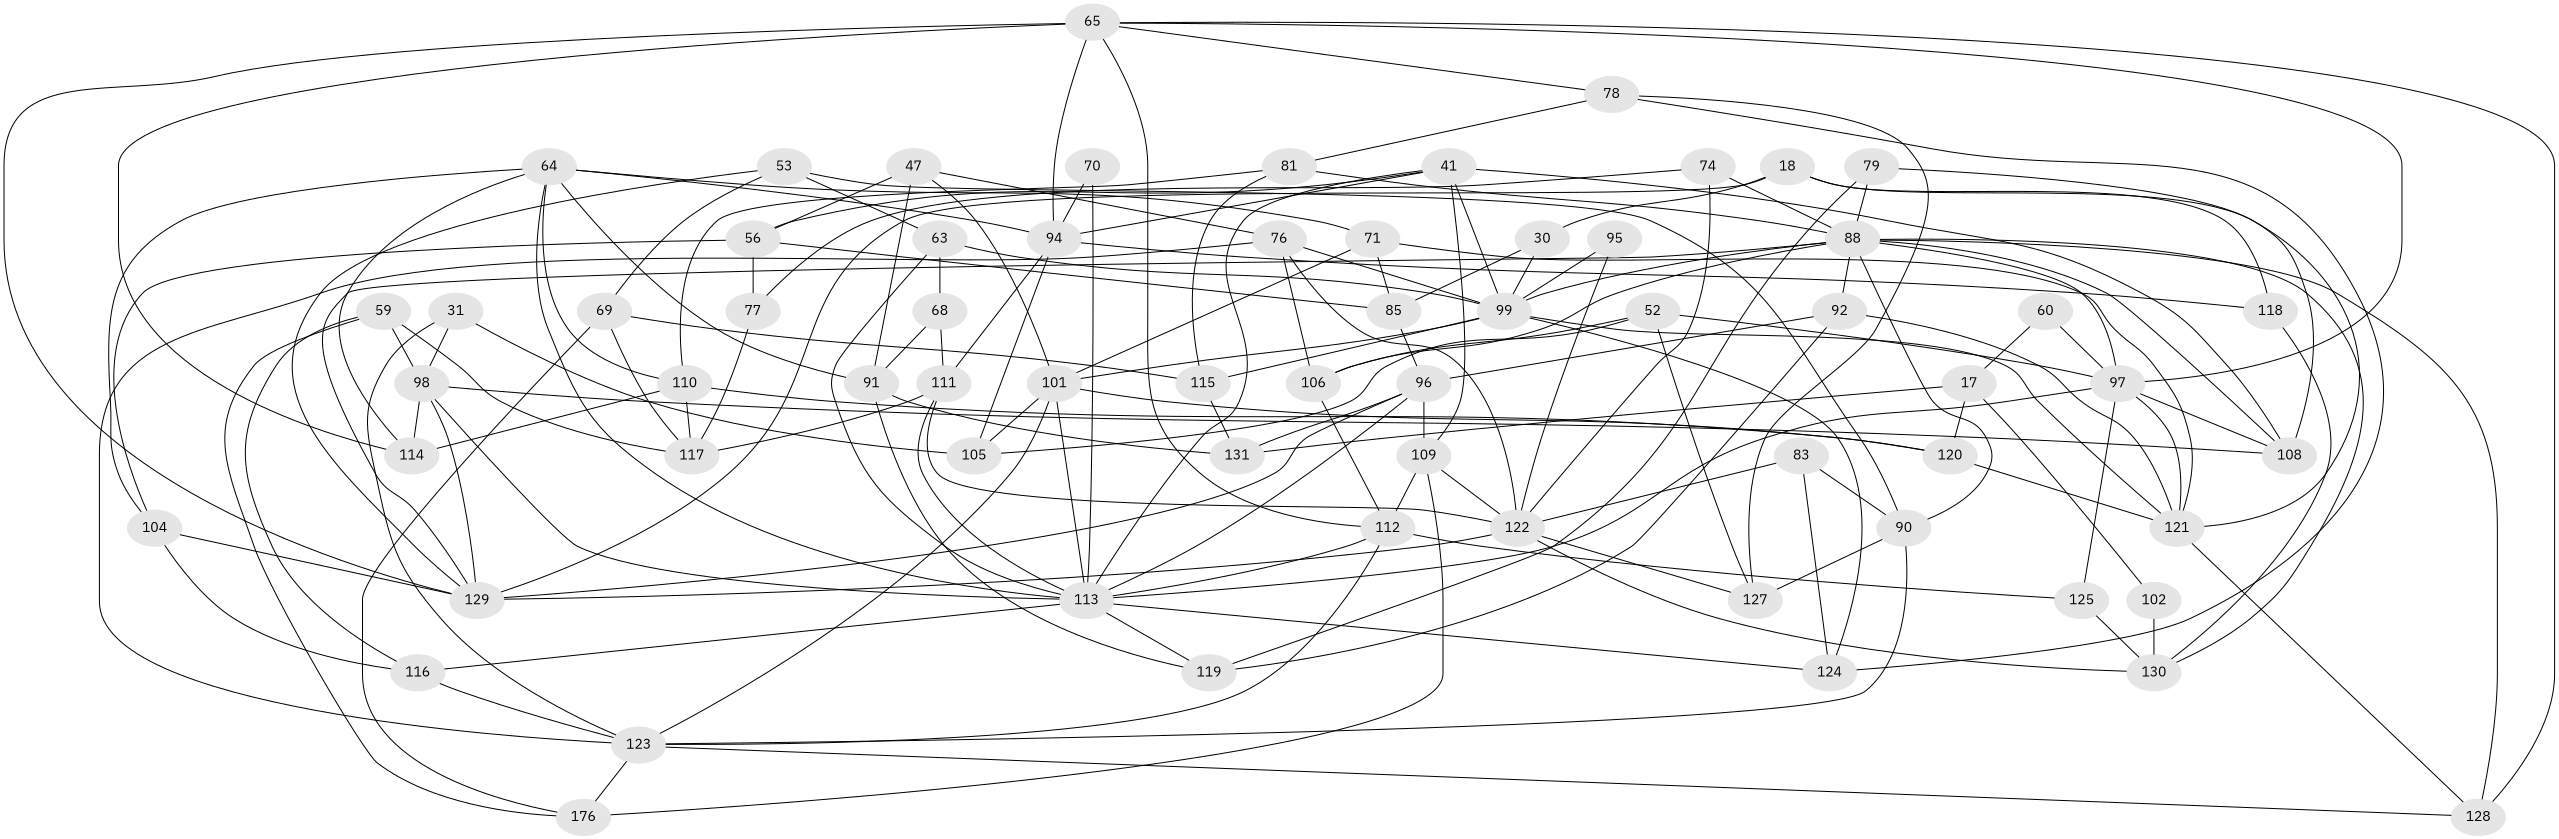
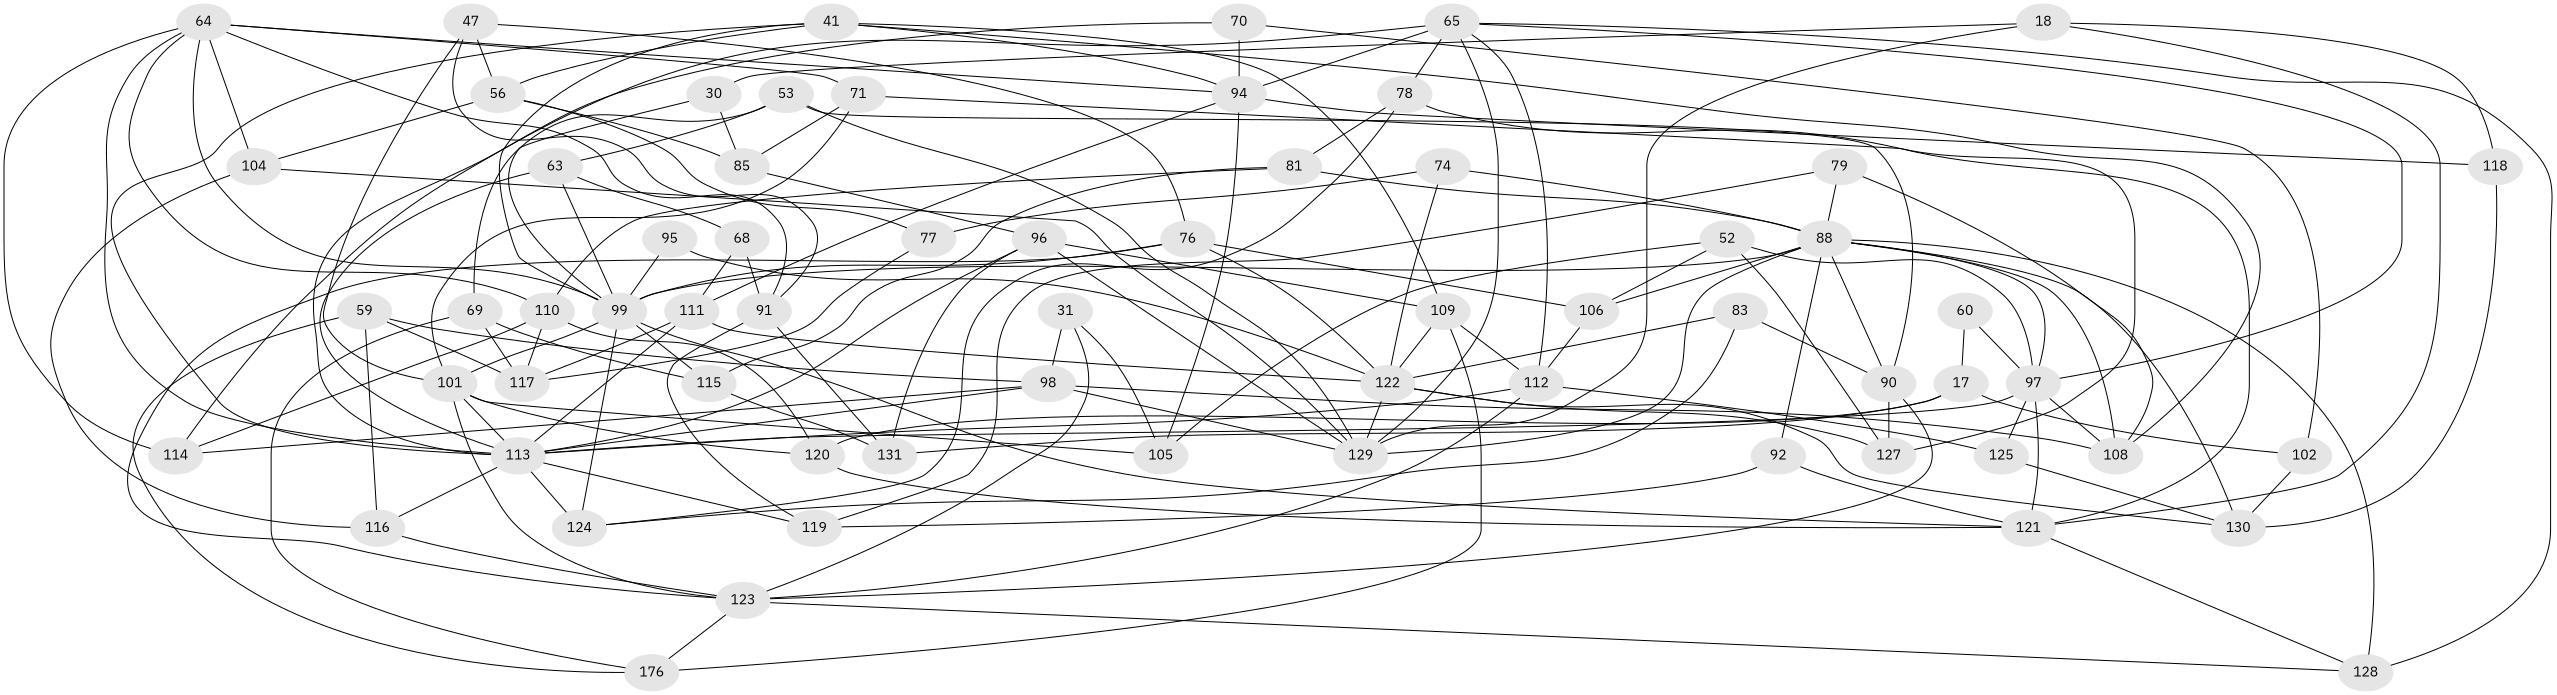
edge "70" -- "102": added
edge "64" -- "99": added
edge "92" -- "96": removed
